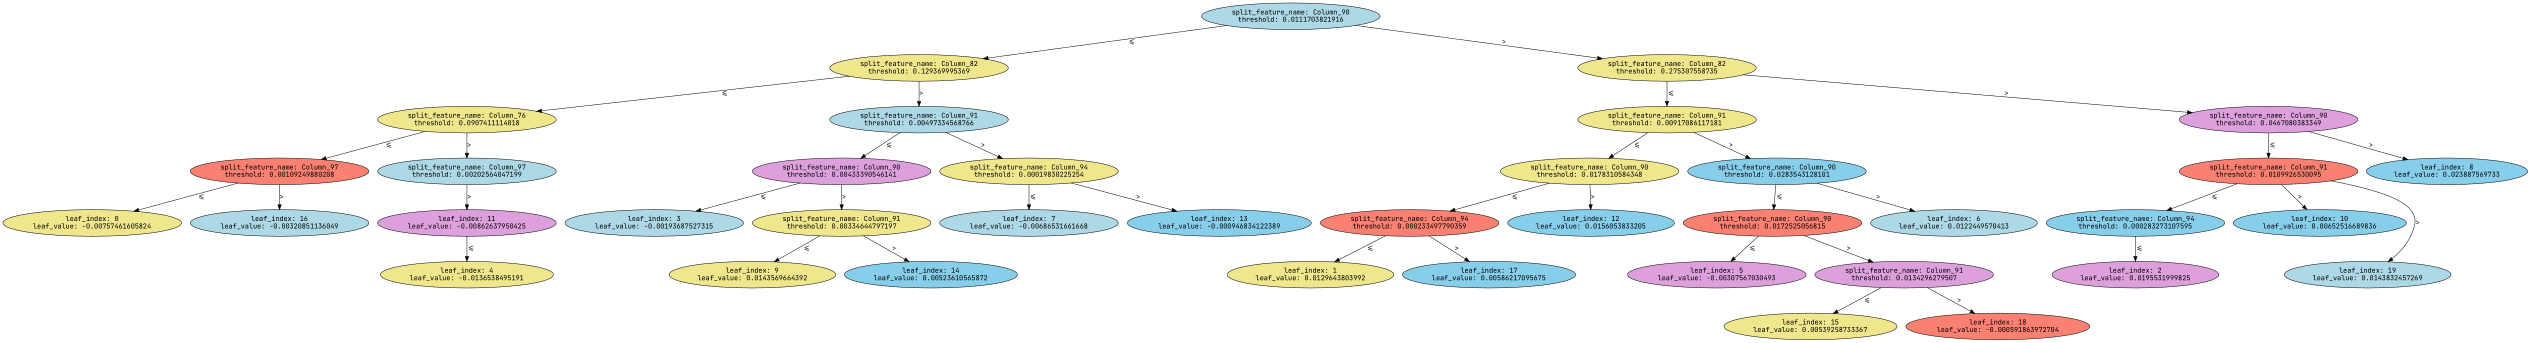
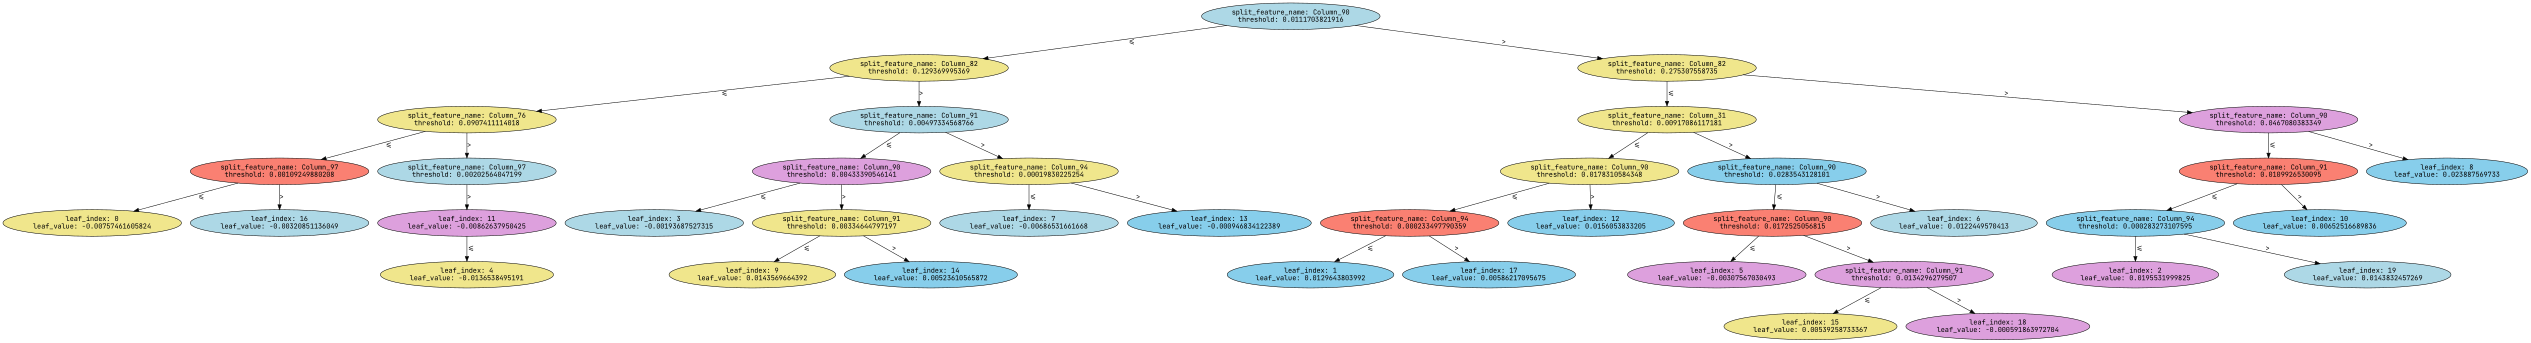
node "split_feature_name: Column_91 threshold: 0.00917086117181": label "split_feature_name: Column_91 threshold: 0.00917086117181" -> "split_feature_name: Column_31 threshold: 0.00917086117181"
edge "split_feature_name: Column_91 threshold: 0.0109926530095" -> "leaf_index: 19 leaf_value: 0.0143832457269": now "split_feature_name: Column_94 threshold: 0.000283273107595" -> "leaf_index: 19 leaf_value: 0.0143832457269"
node "leaf_index: 1 leaf_value: 0.0129643803992": fillcolor khaki -> skyblue
node "leaf_index: 18 leaf_value: -0.000591863972704": fillcolor salmon -> plum
